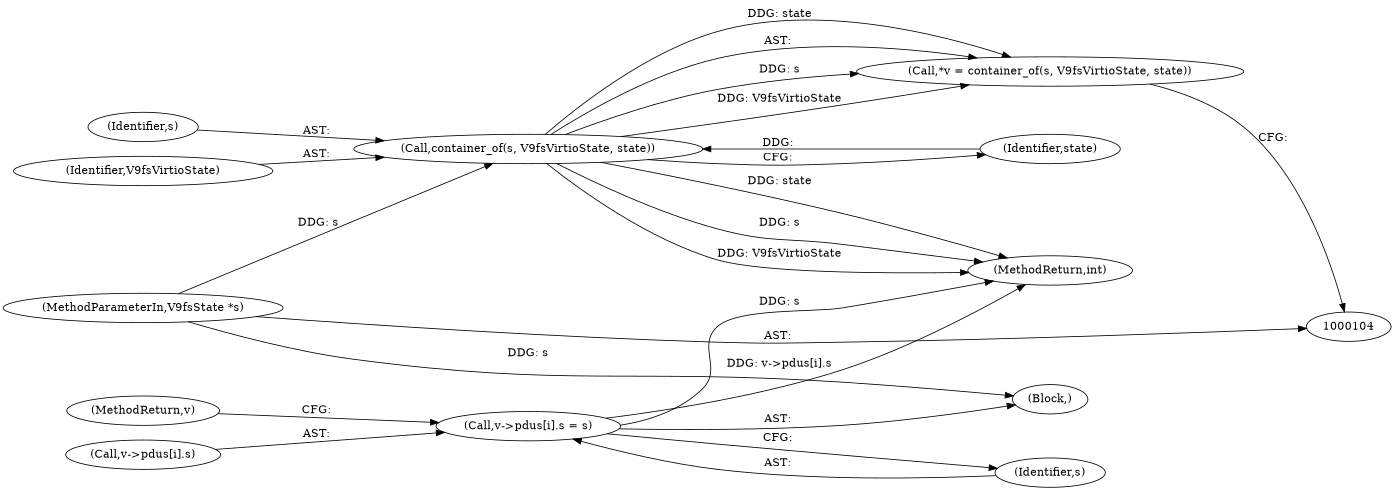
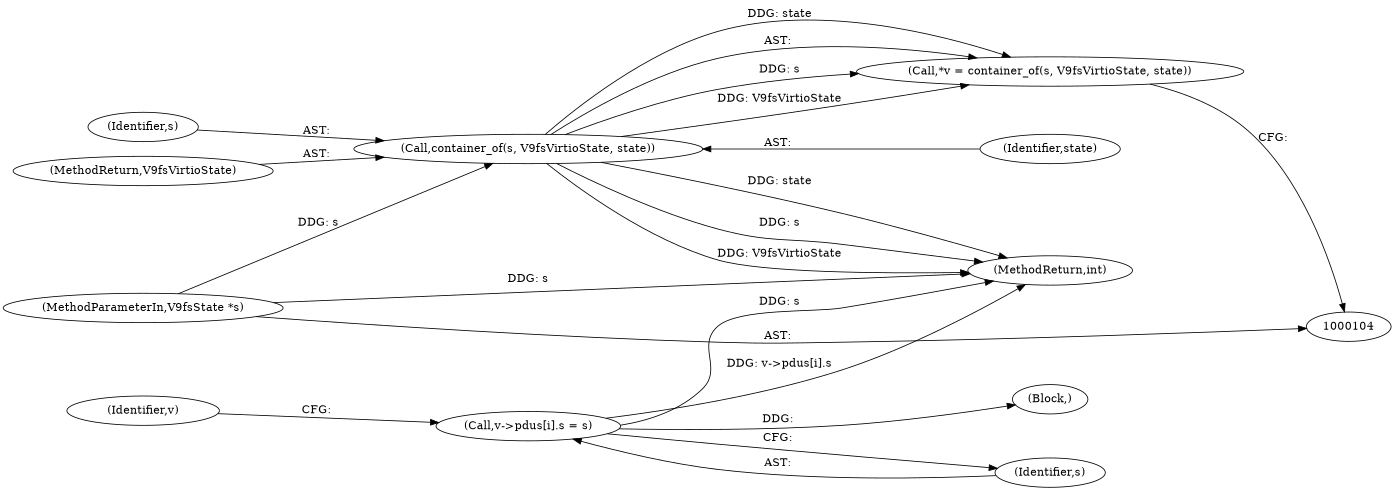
edge "(Identifier,state)" -> "(Call,container_of(s, V9fsVirtioState, state))": label "DDG: " -> "AST: "
edge "(Call,container_of(s, V9fsVirtioState, state))" -> "(Identifier,state)": removed, label "CFG:"
node "(Identifier,V9fsVirtioState)": label "(Identifier,V9fsVirtioState)" -> "(MethodReturn,V9fsVirtioState)"
edge "(MethodParameterIn,V9fsState *s)" -> "(Block,)": now "(MethodParameterIn,V9fsState *s)" -> "(MethodReturn,int)"
node "(MethodReturn,v)": label "(MethodReturn,v)" -> "(Identifier,v)"
edge "(Call,v->pdus[i].s = s)" -> "(Block,)": label "AST: " -> "DDG: "
node "(Call,v->pdus[i].s)": removed
